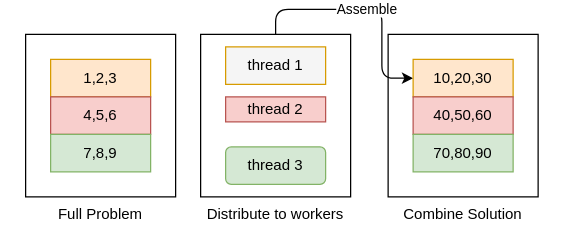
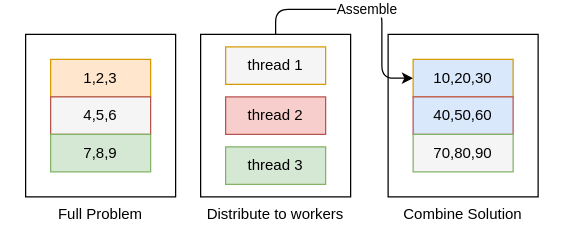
node "10,20,30": fillcolor #ffe6cc -> #dae8fc
node "thread 2": size 100x25 -> 100x38
node "4,5,6": fillcolor #f8cecc -> #f5f5f5
node "40,50,60": fillcolor #f8cecc -> #dae8fc
node "70,80,90": fillcolor #d5e8d4 -> #f5f5f5
node "thread 3": shape rounded rectangle -> rectangle
